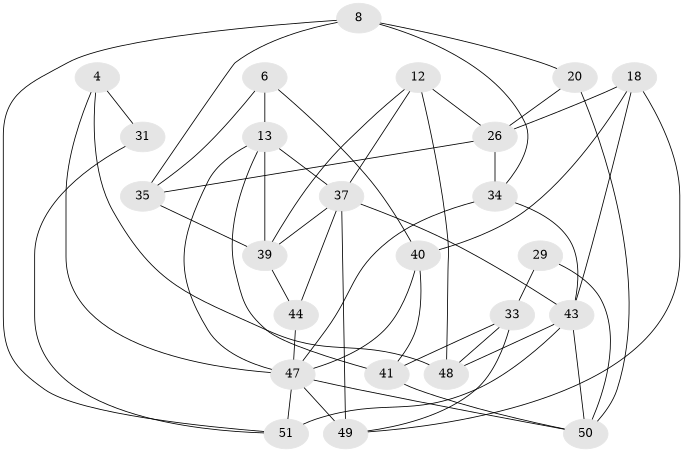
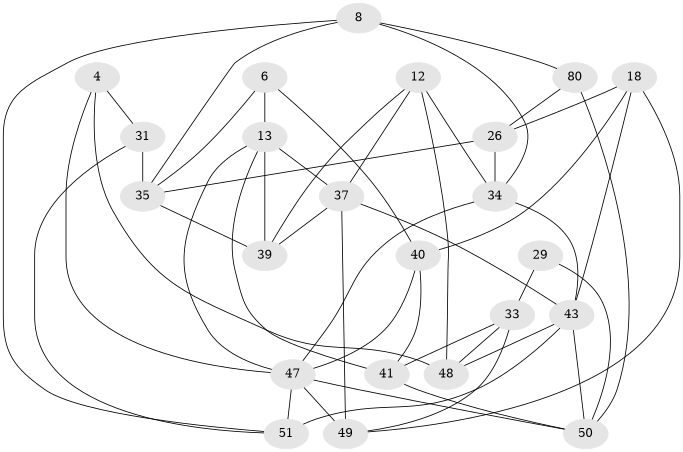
node "20": label "20" -> "80"
edge "12" -- "26": now "12" -- "34"
edge "31" -- "35": added
node "44": removed
